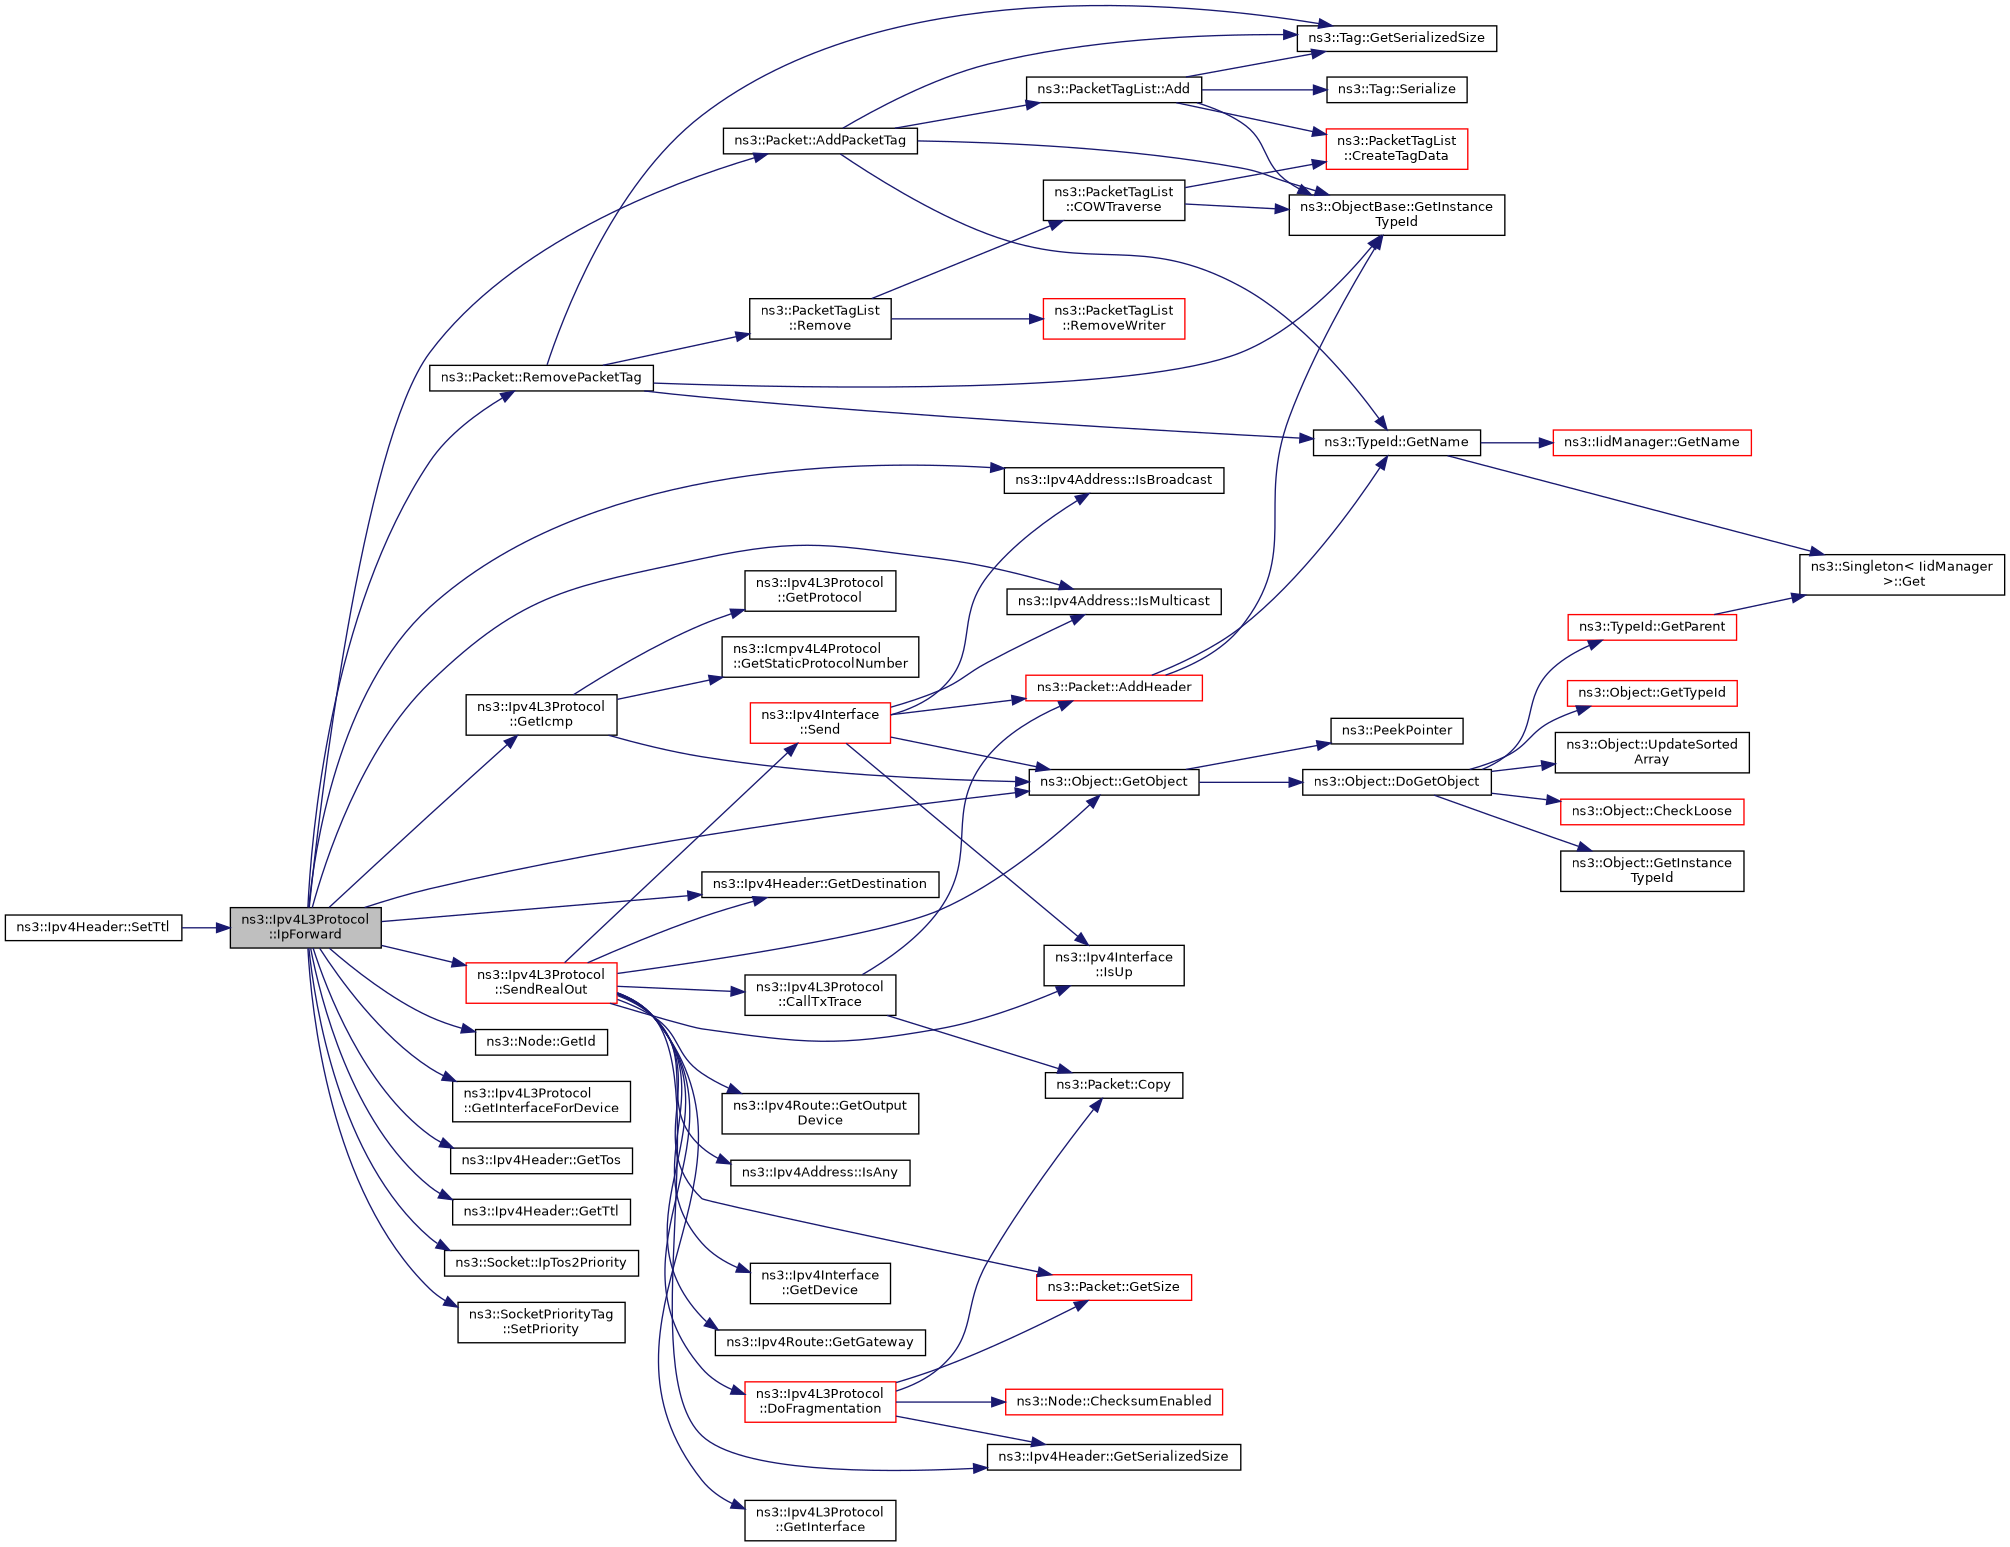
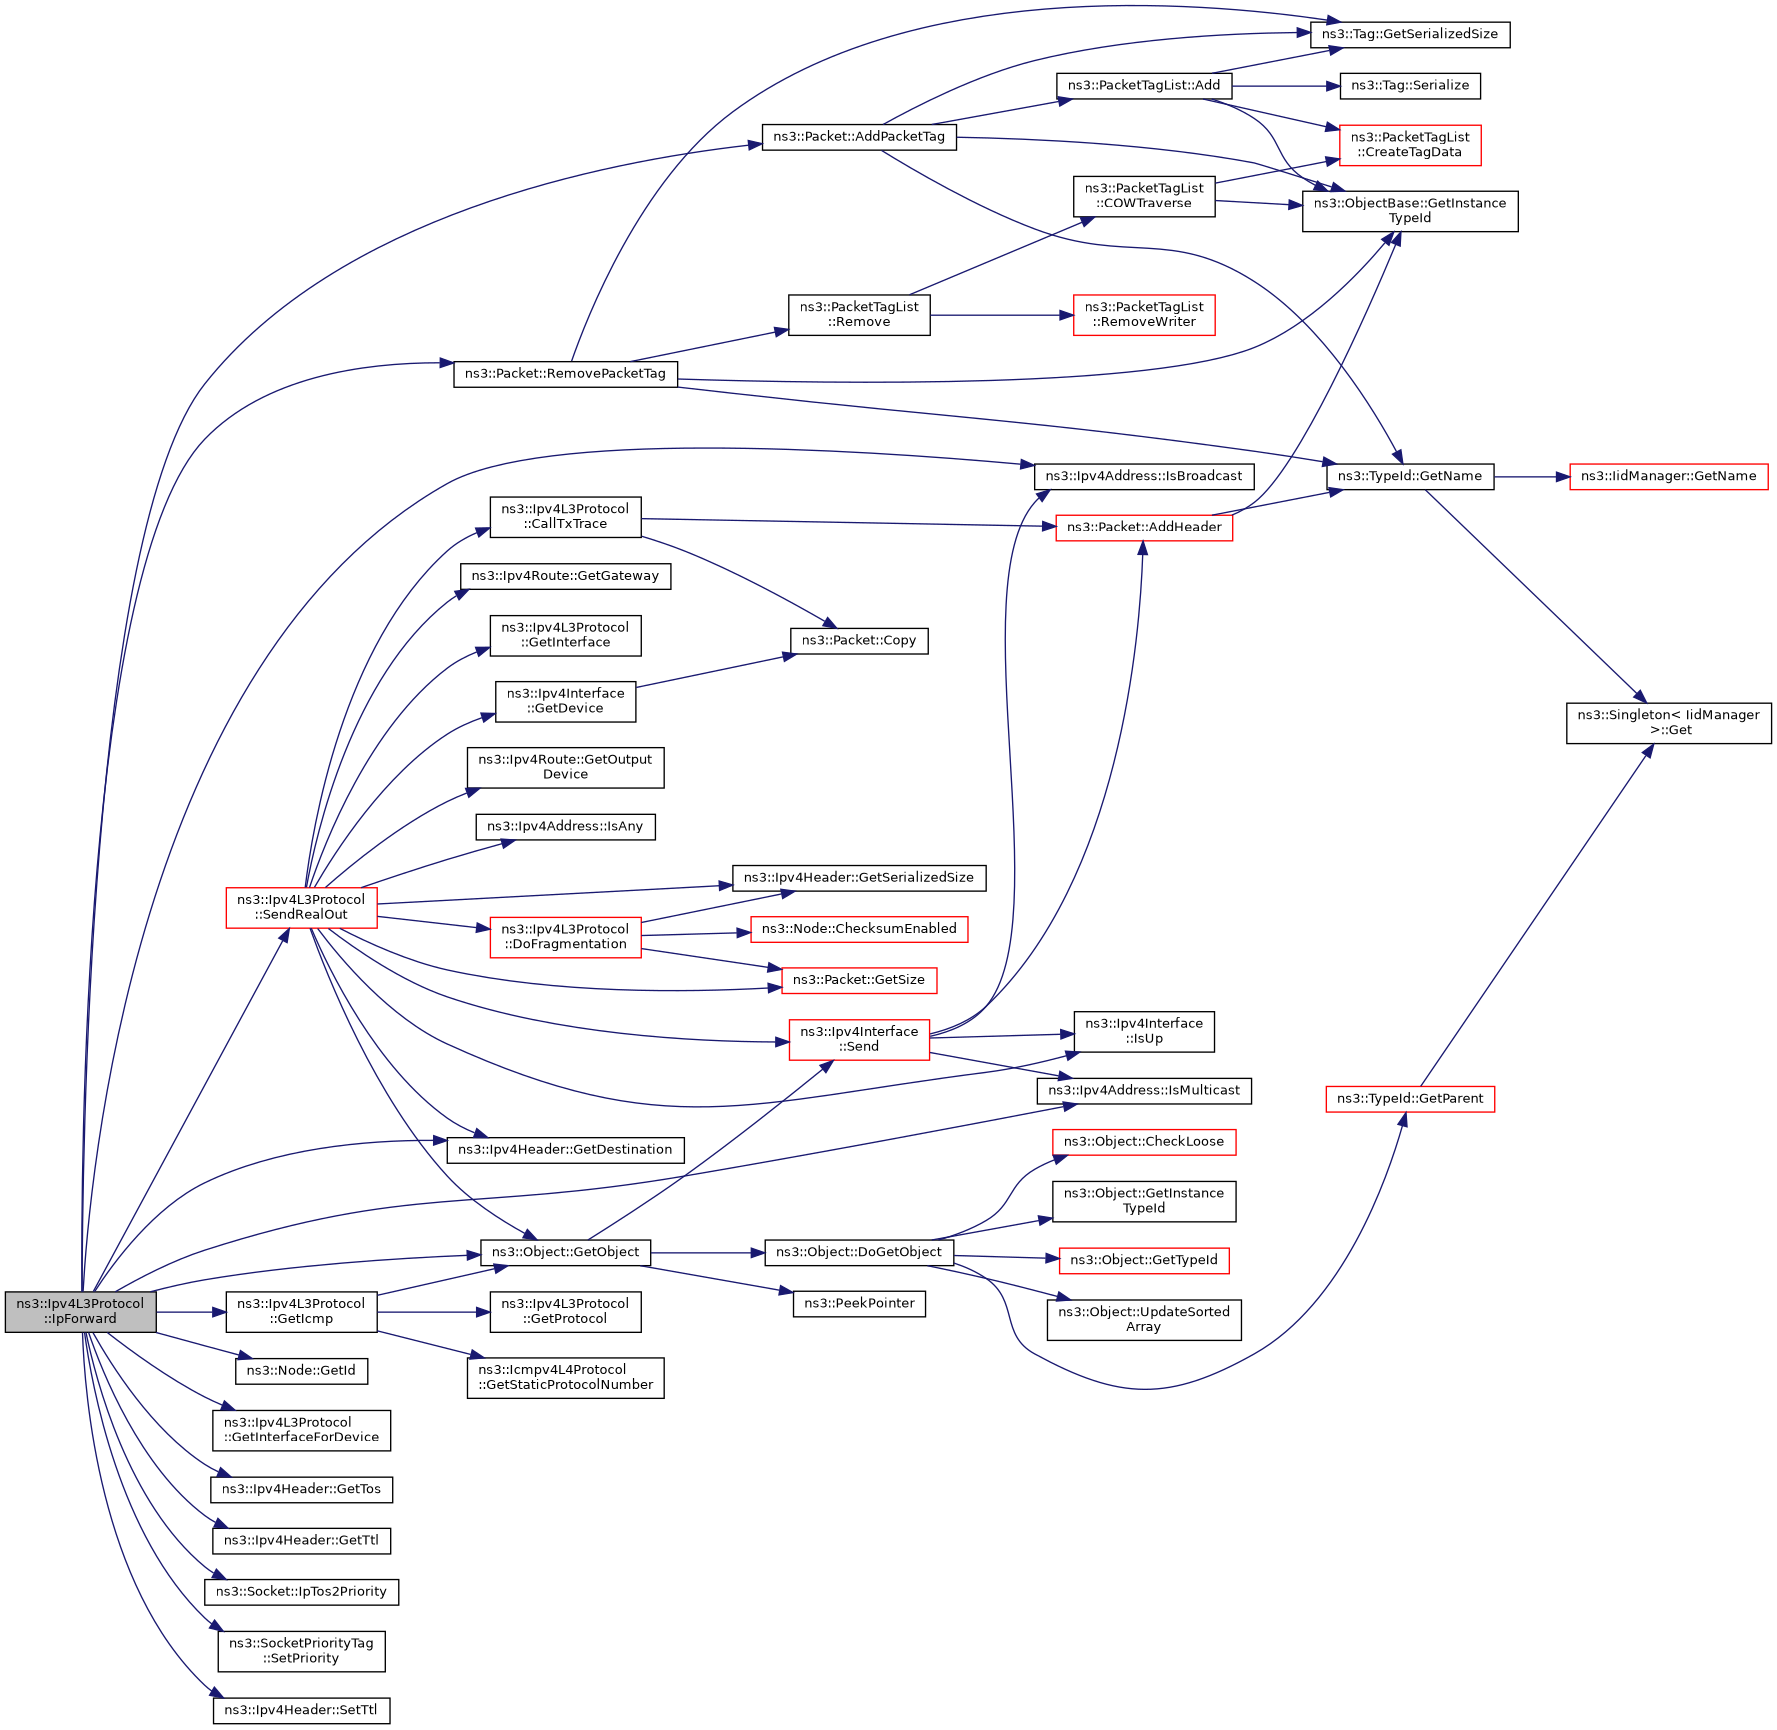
edge "ns3::Ipv4Interface ::Send" -> "ns3::Object::GetObject": reversed
edge "ns3::Ipv4Header::SetTtl" -> "ns3::Ipv4L3Protocol ::IpForward": reversed
edge "ns3::Ipv4L3Protocol ::DoFragmentation" -> "ns3::Packet::Copy": now "ns3::Ipv4Interface ::GetDevice" -> "ns3::Packet::Copy"
